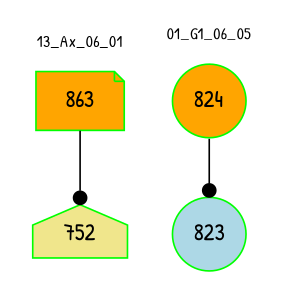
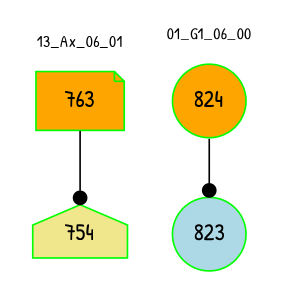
cluster "01_G1_06_05": label "01_G1_06_05" -> "01_G1_06_00"
node "863": label "863" -> "763"
node "752": label "752" -> "754"
